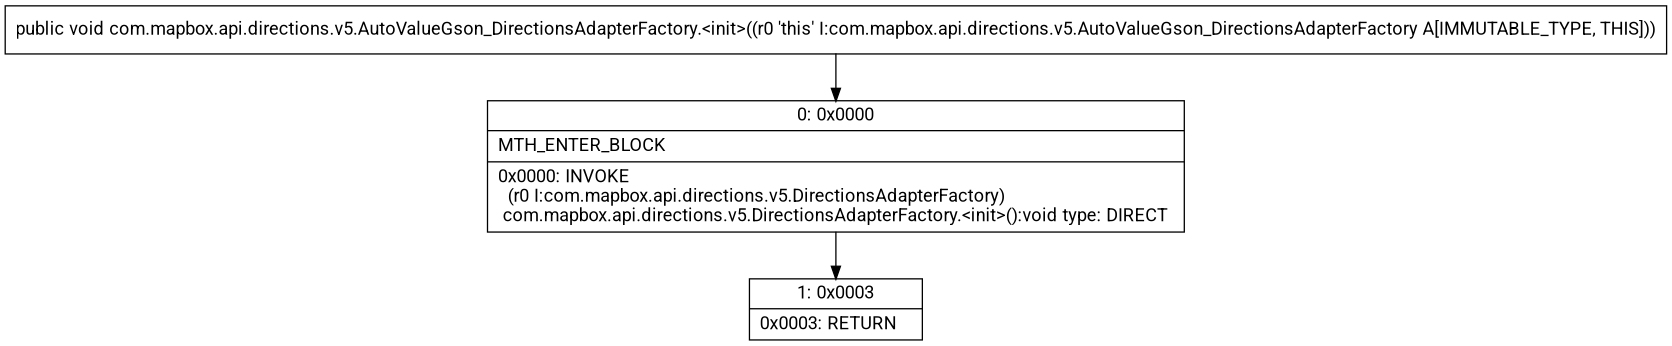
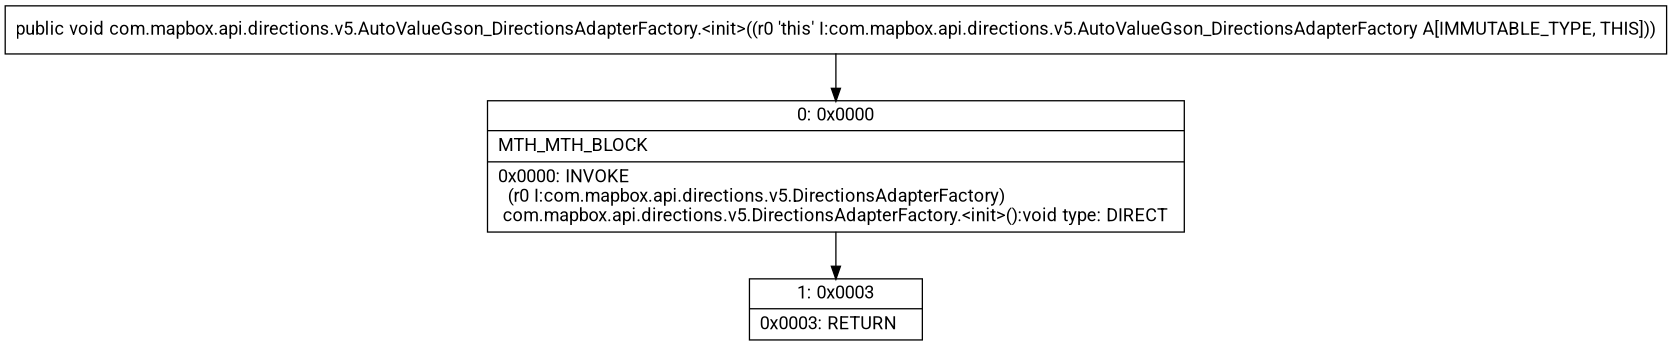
node "0: 0x0000": text "MTH_ENTER_BLOCK" -> "MTH_MTH_BLOCK"
